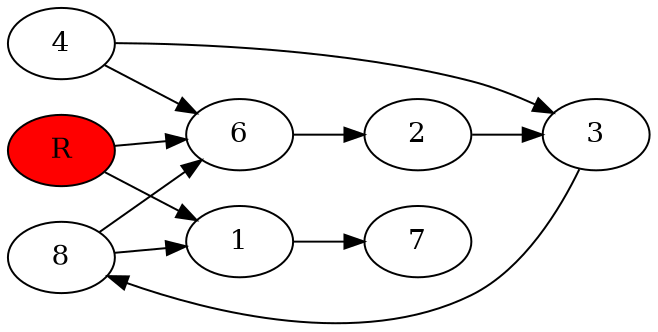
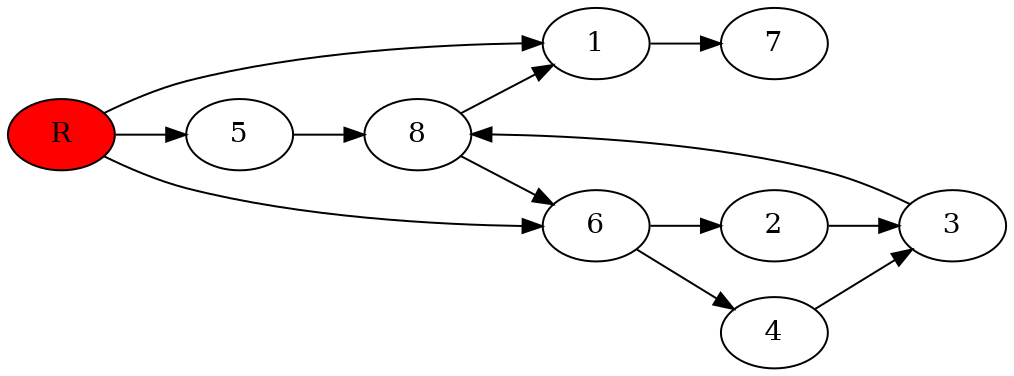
edge "4" -> "6": reversed
node "5": added
